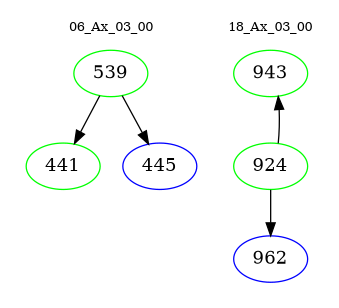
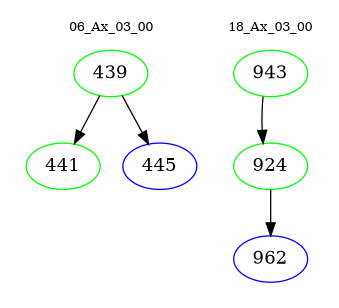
node "539": label "539" -> "439"
edge "924" -> "943": reversed
